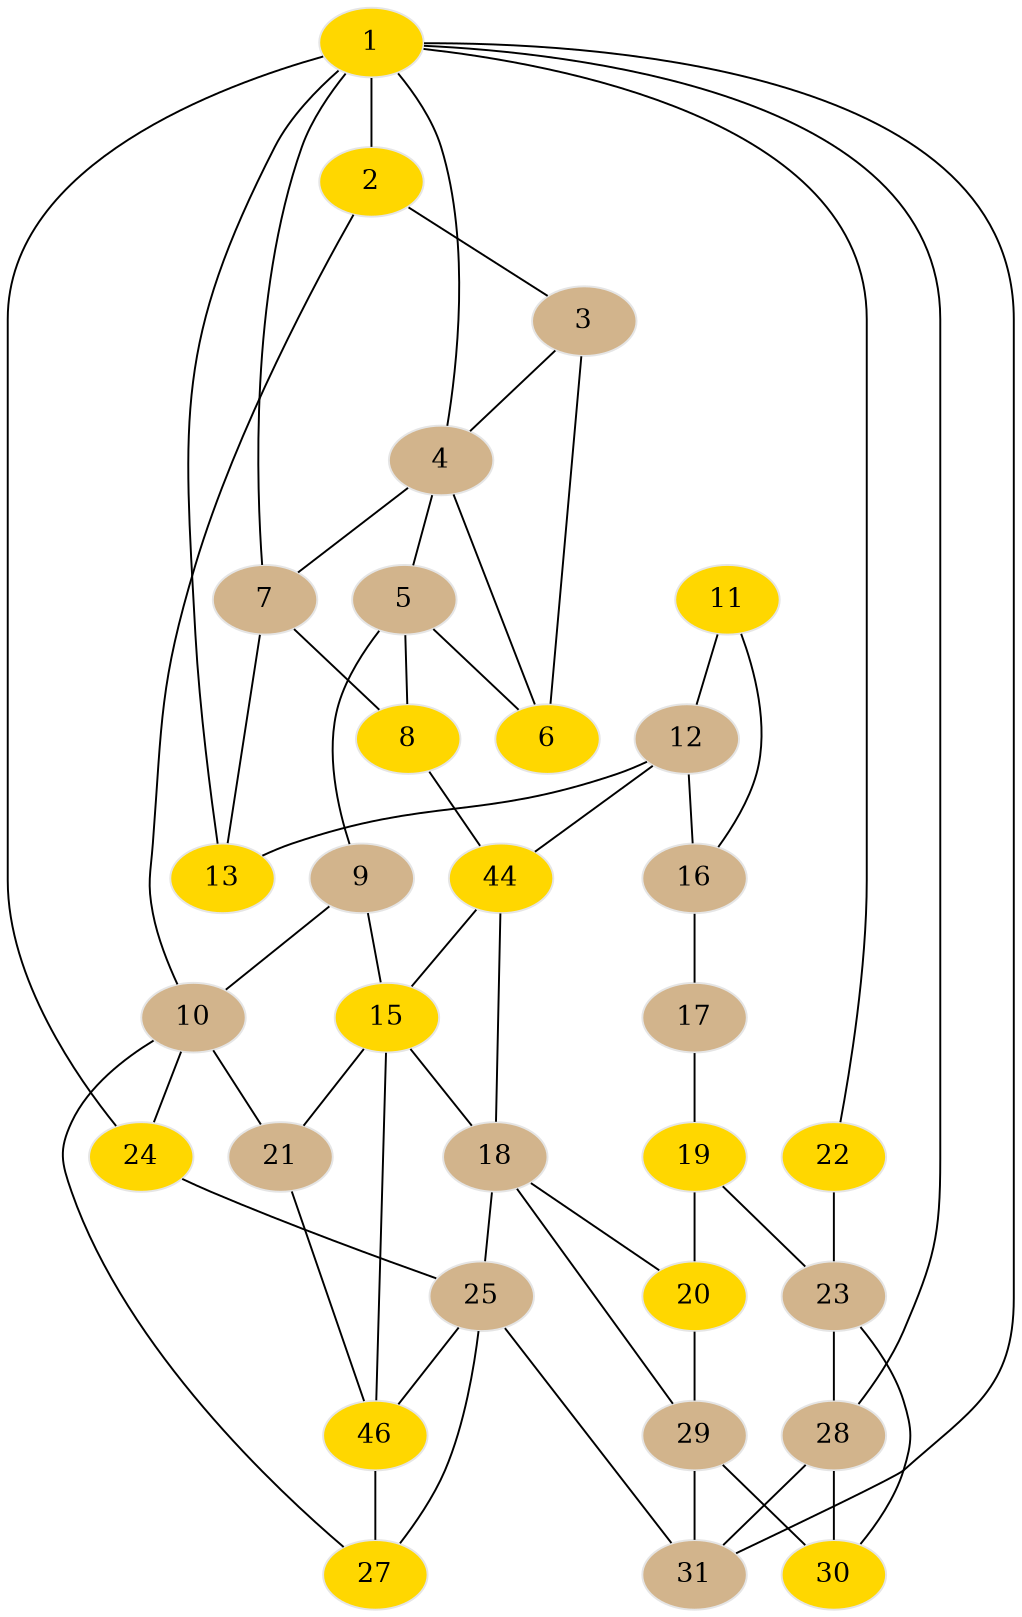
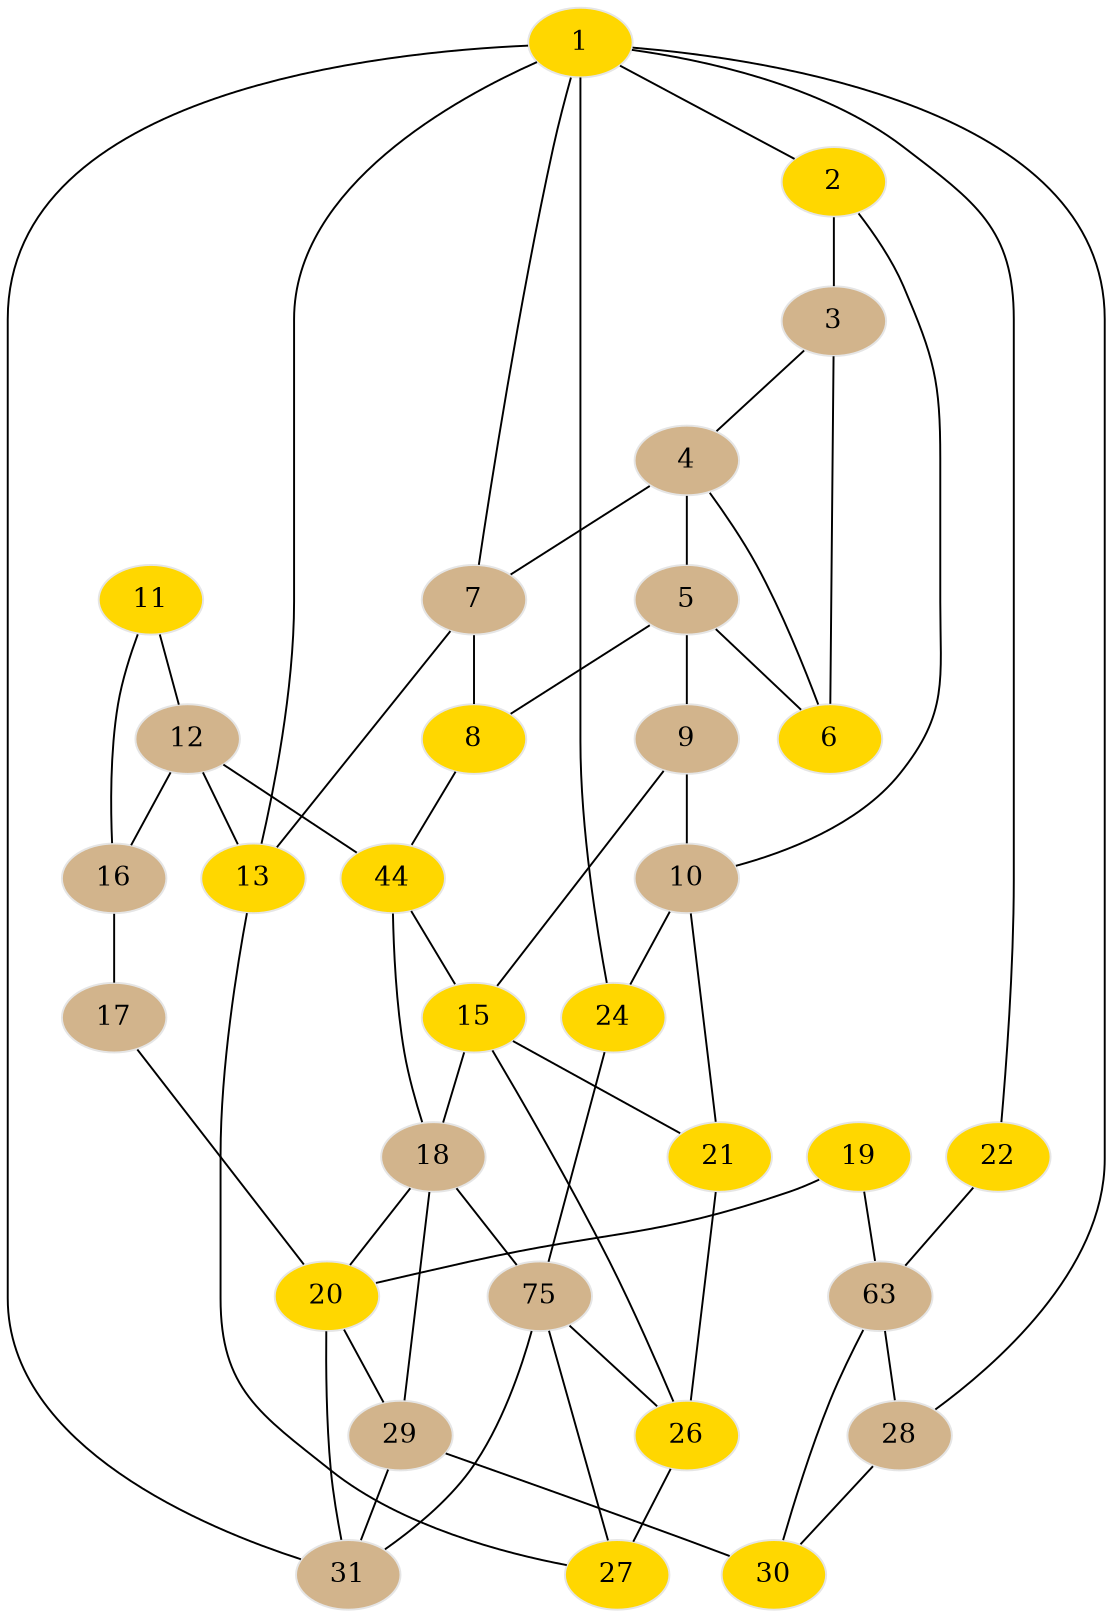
edge "1" -- "4": removed
edge "17" -- "19": now "17" -- "20"
node "21": fillcolor tan -> gold
node "25": label "25" -> "75"
node "23": label "23" -> "63"
edge "10" -- "27": now "13" -- "27"
node "46": label "46" -> "26"
edge "28" -- "31": now "20" -- "31"
